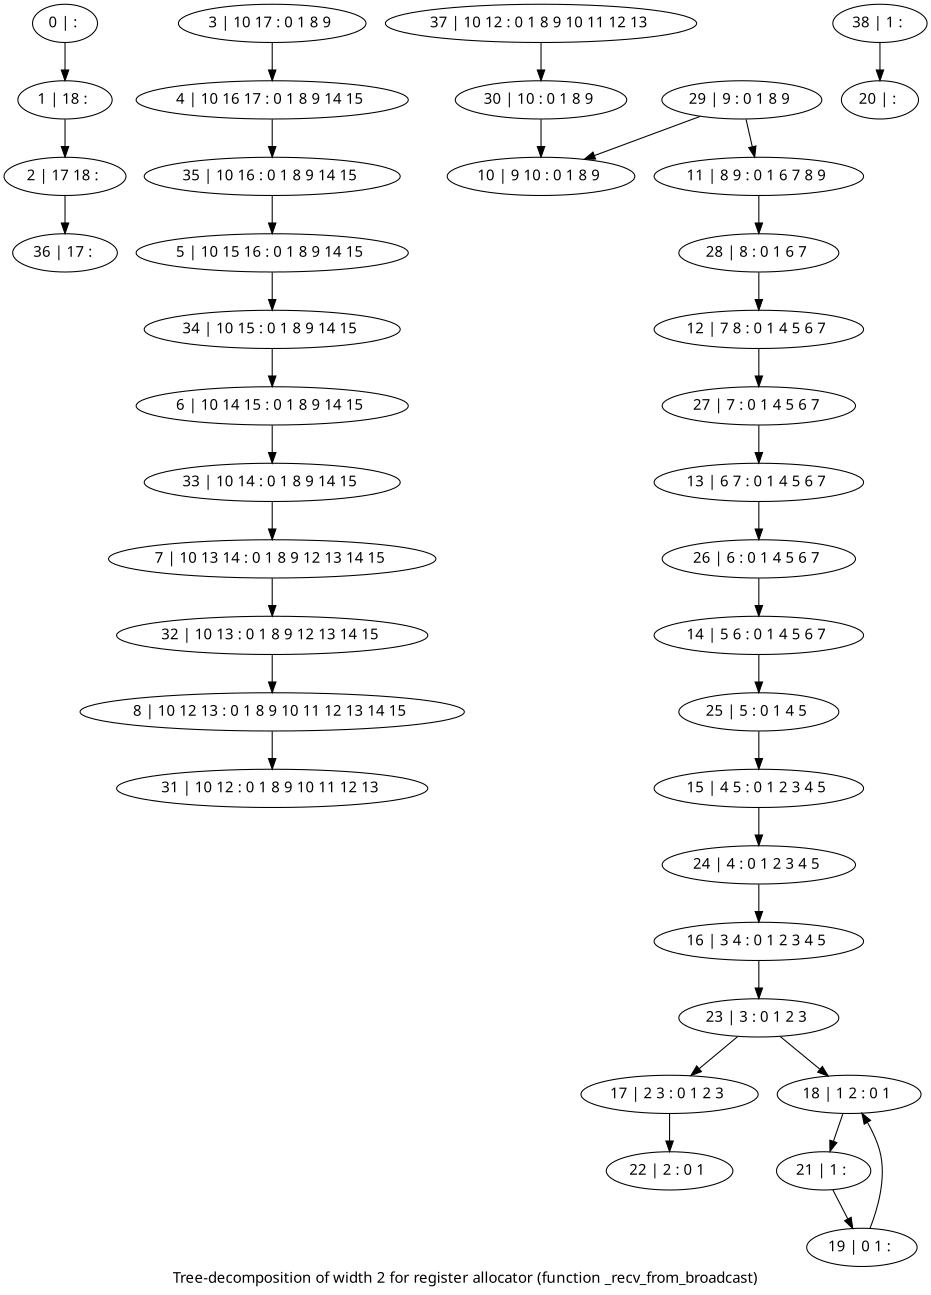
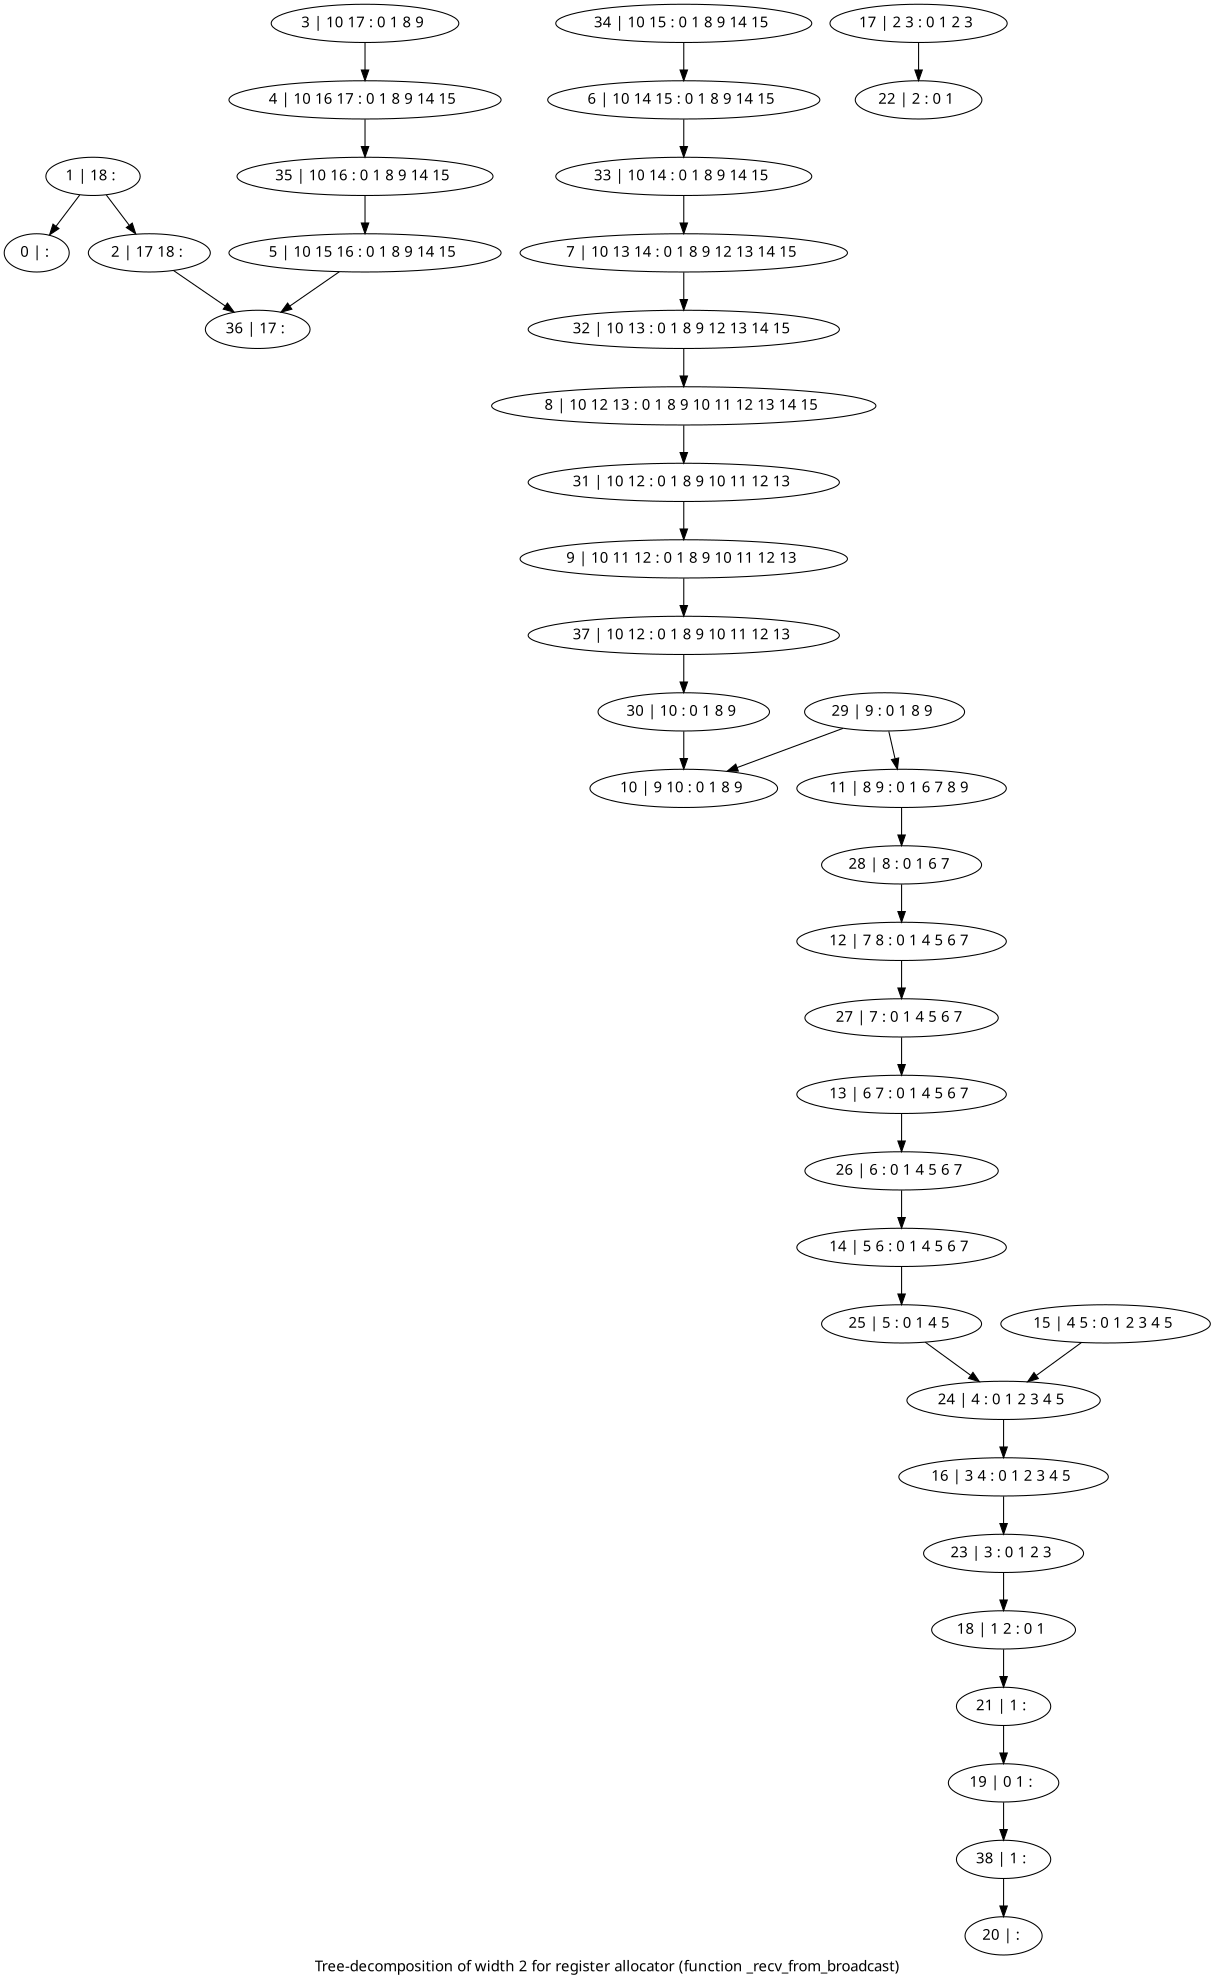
edge "0 | :" -> "1 | 18 :": reversed
edge "5 | 10 15 16 : 0 1 8 9 14 15" -> "34 | 10 15 : 0 1 8 9 14 15": now "5 | 10 15 16 : 0 1 8 9 14 15" -> "36 | 17 :"
node "9 | 10 11 12 : 0 1 8 9 10 11 12 13": added
edge "25 | 5 : 0 1 4 5" -> "15 | 4 5 : 0 1 2 3 4 5": now "25 | 5 : 0 1 4 5" -> "24 | 4 : 0 1 2 3 4 5"
edge "23 | 3 : 0 1 2 3" -> "17 | 2 3 : 0 1 2 3": removed
edge "19 | 0 1 :" -> "18 | 1 2 : 0 1": now "19 | 0 1 :" -> "38 | 1 :"
